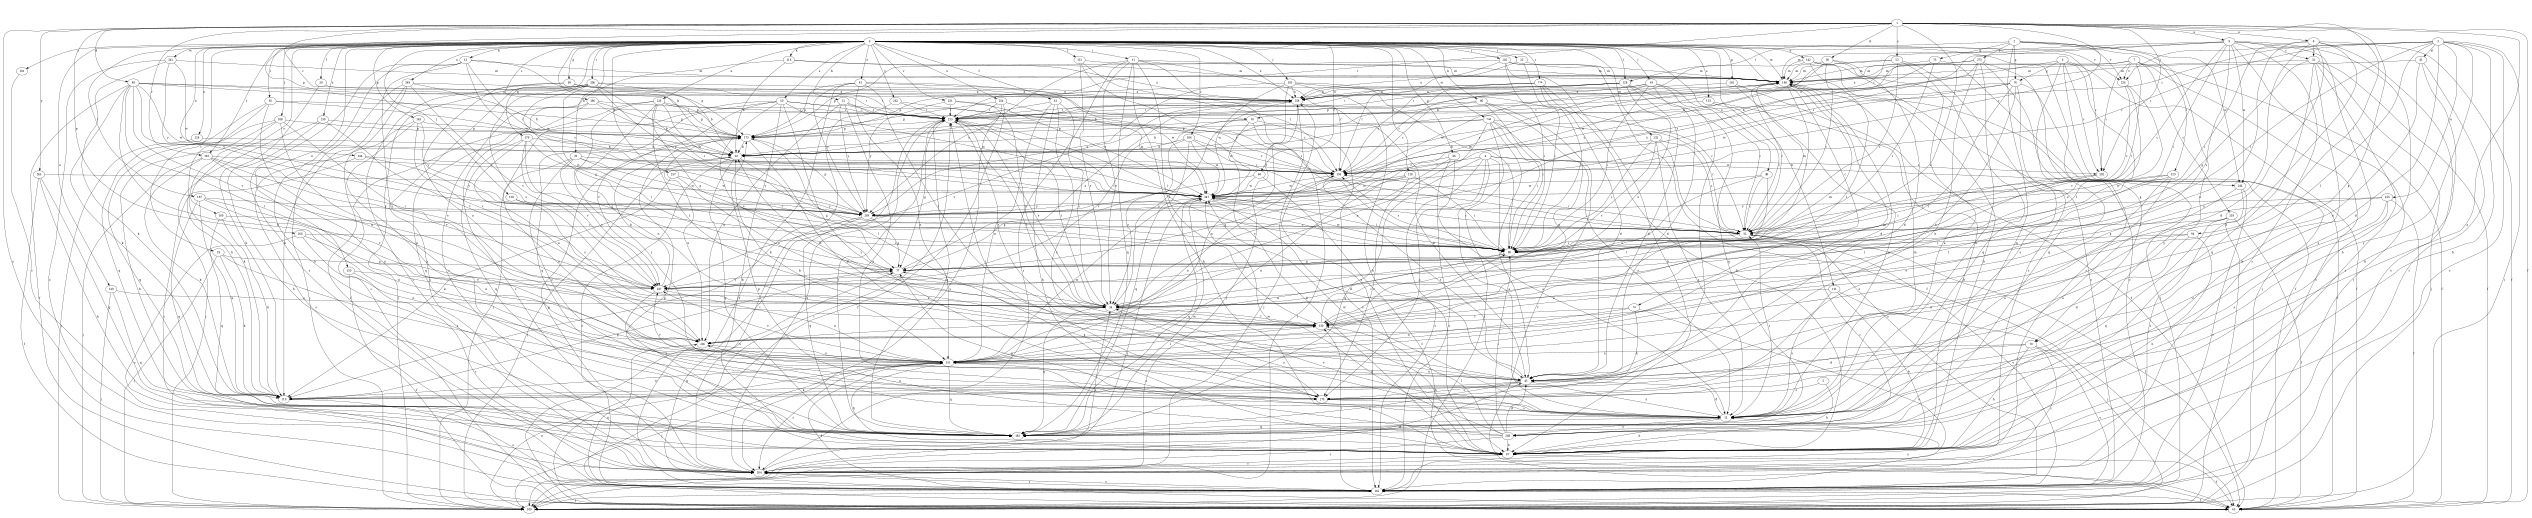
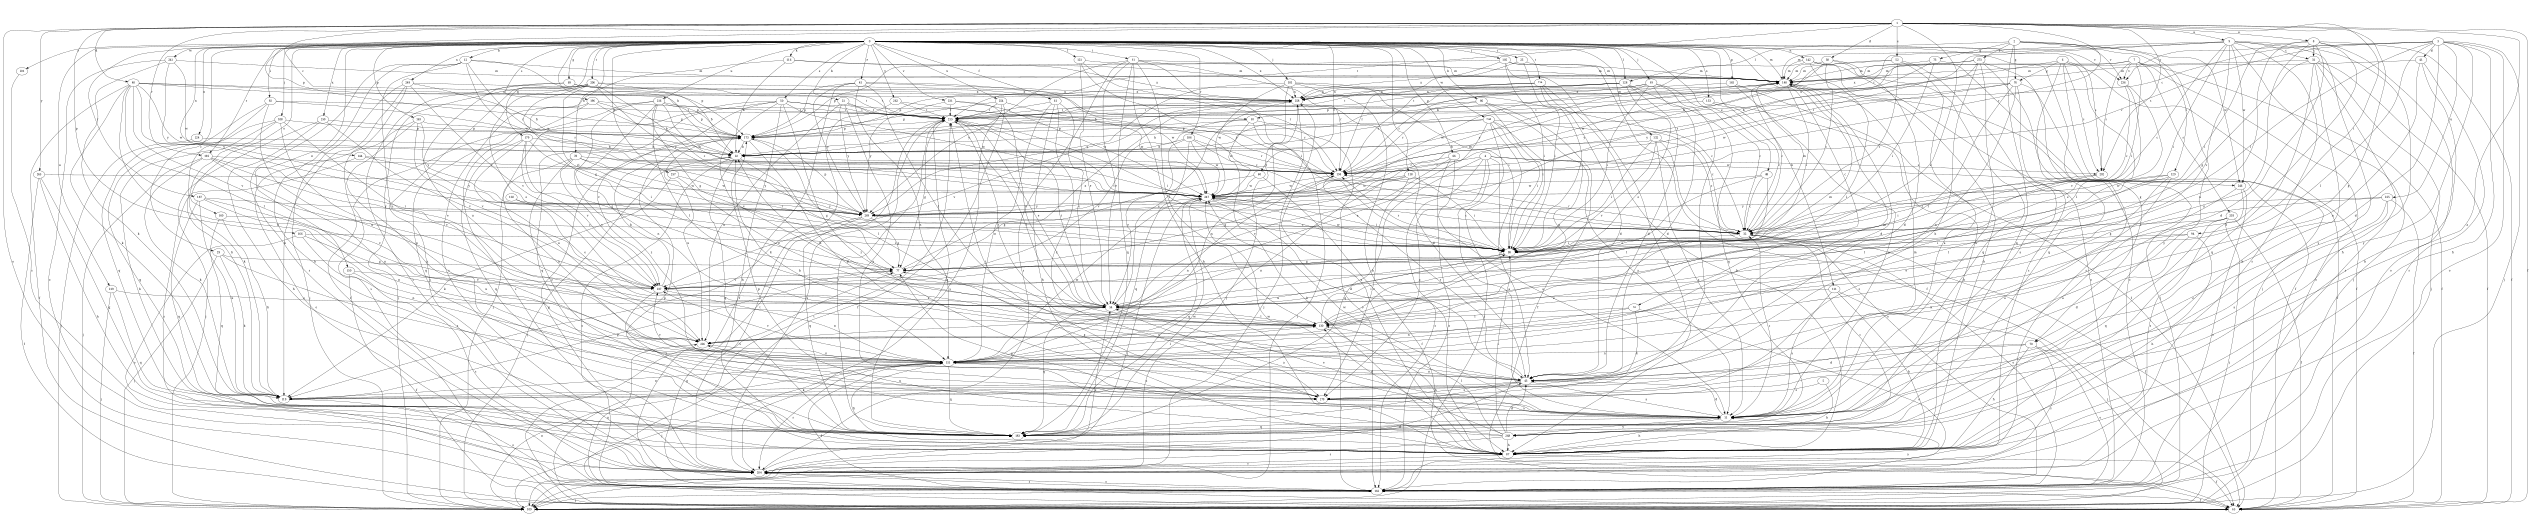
edge "0" -> "102": removed, label "j"
node "59": removed
